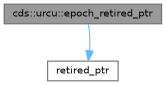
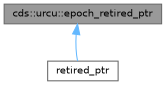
edge "cds::urcu::epoch_retired_ptr" -> "retired_ptr": reversed
